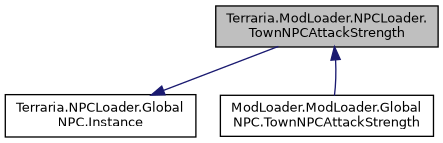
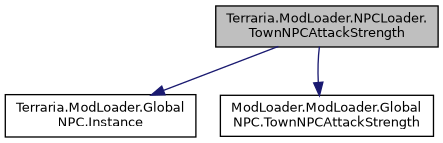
edge "ModLoader.ModLoader.Global NPC.TownNPCAttackStrength" -> "Terraria.ModLoader.NPCLoader. TownNPCAttackStrength": reversed
node "Terraria.NPCLoader.Global NPC.Instance": label "Terraria.NPCLoader.Global NPC.Instance" -> "Terraria.ModLoader.Global NPC.Instance"
